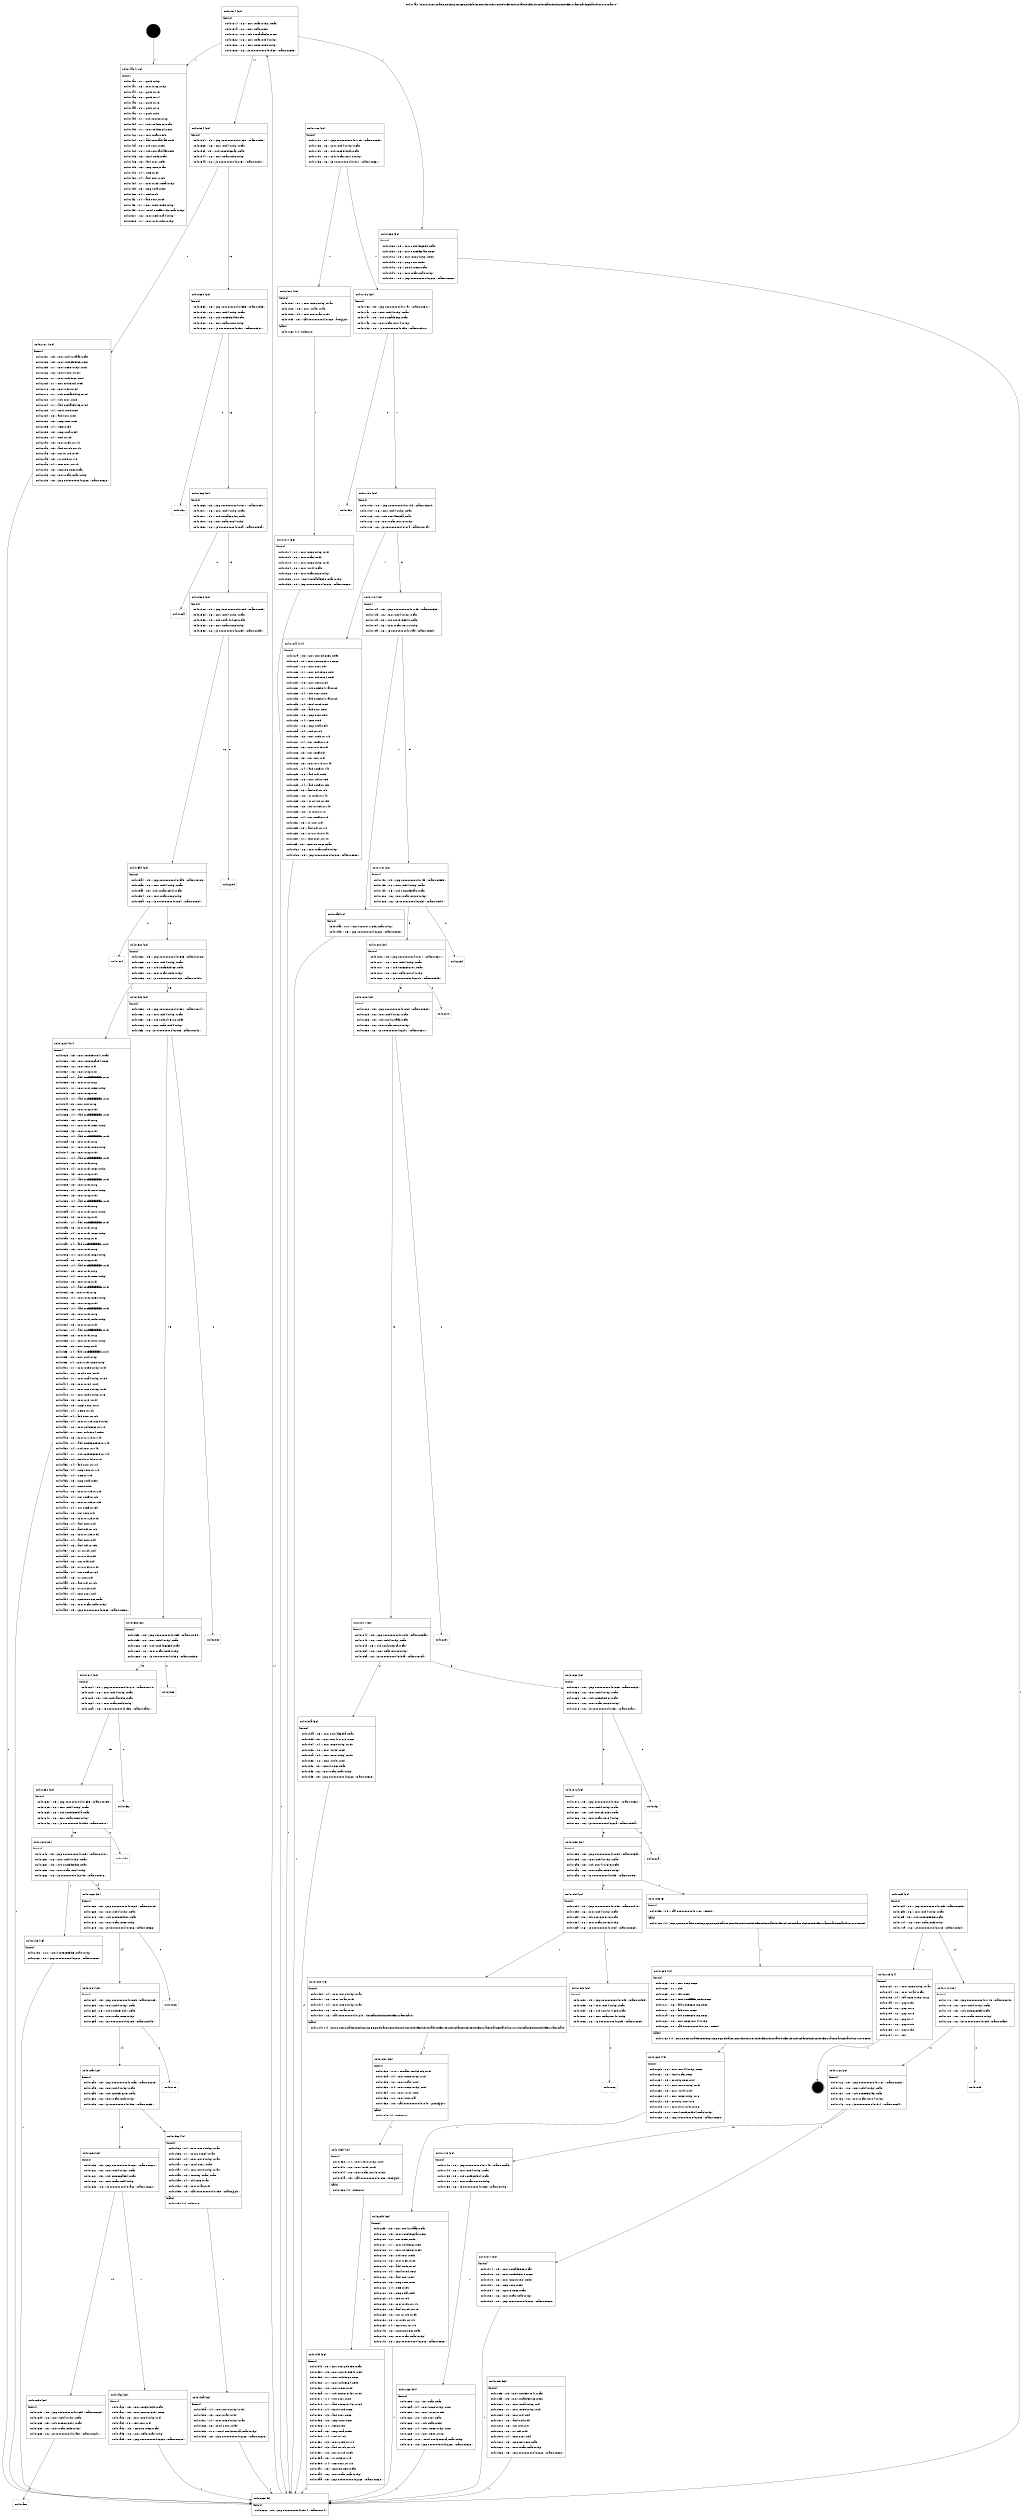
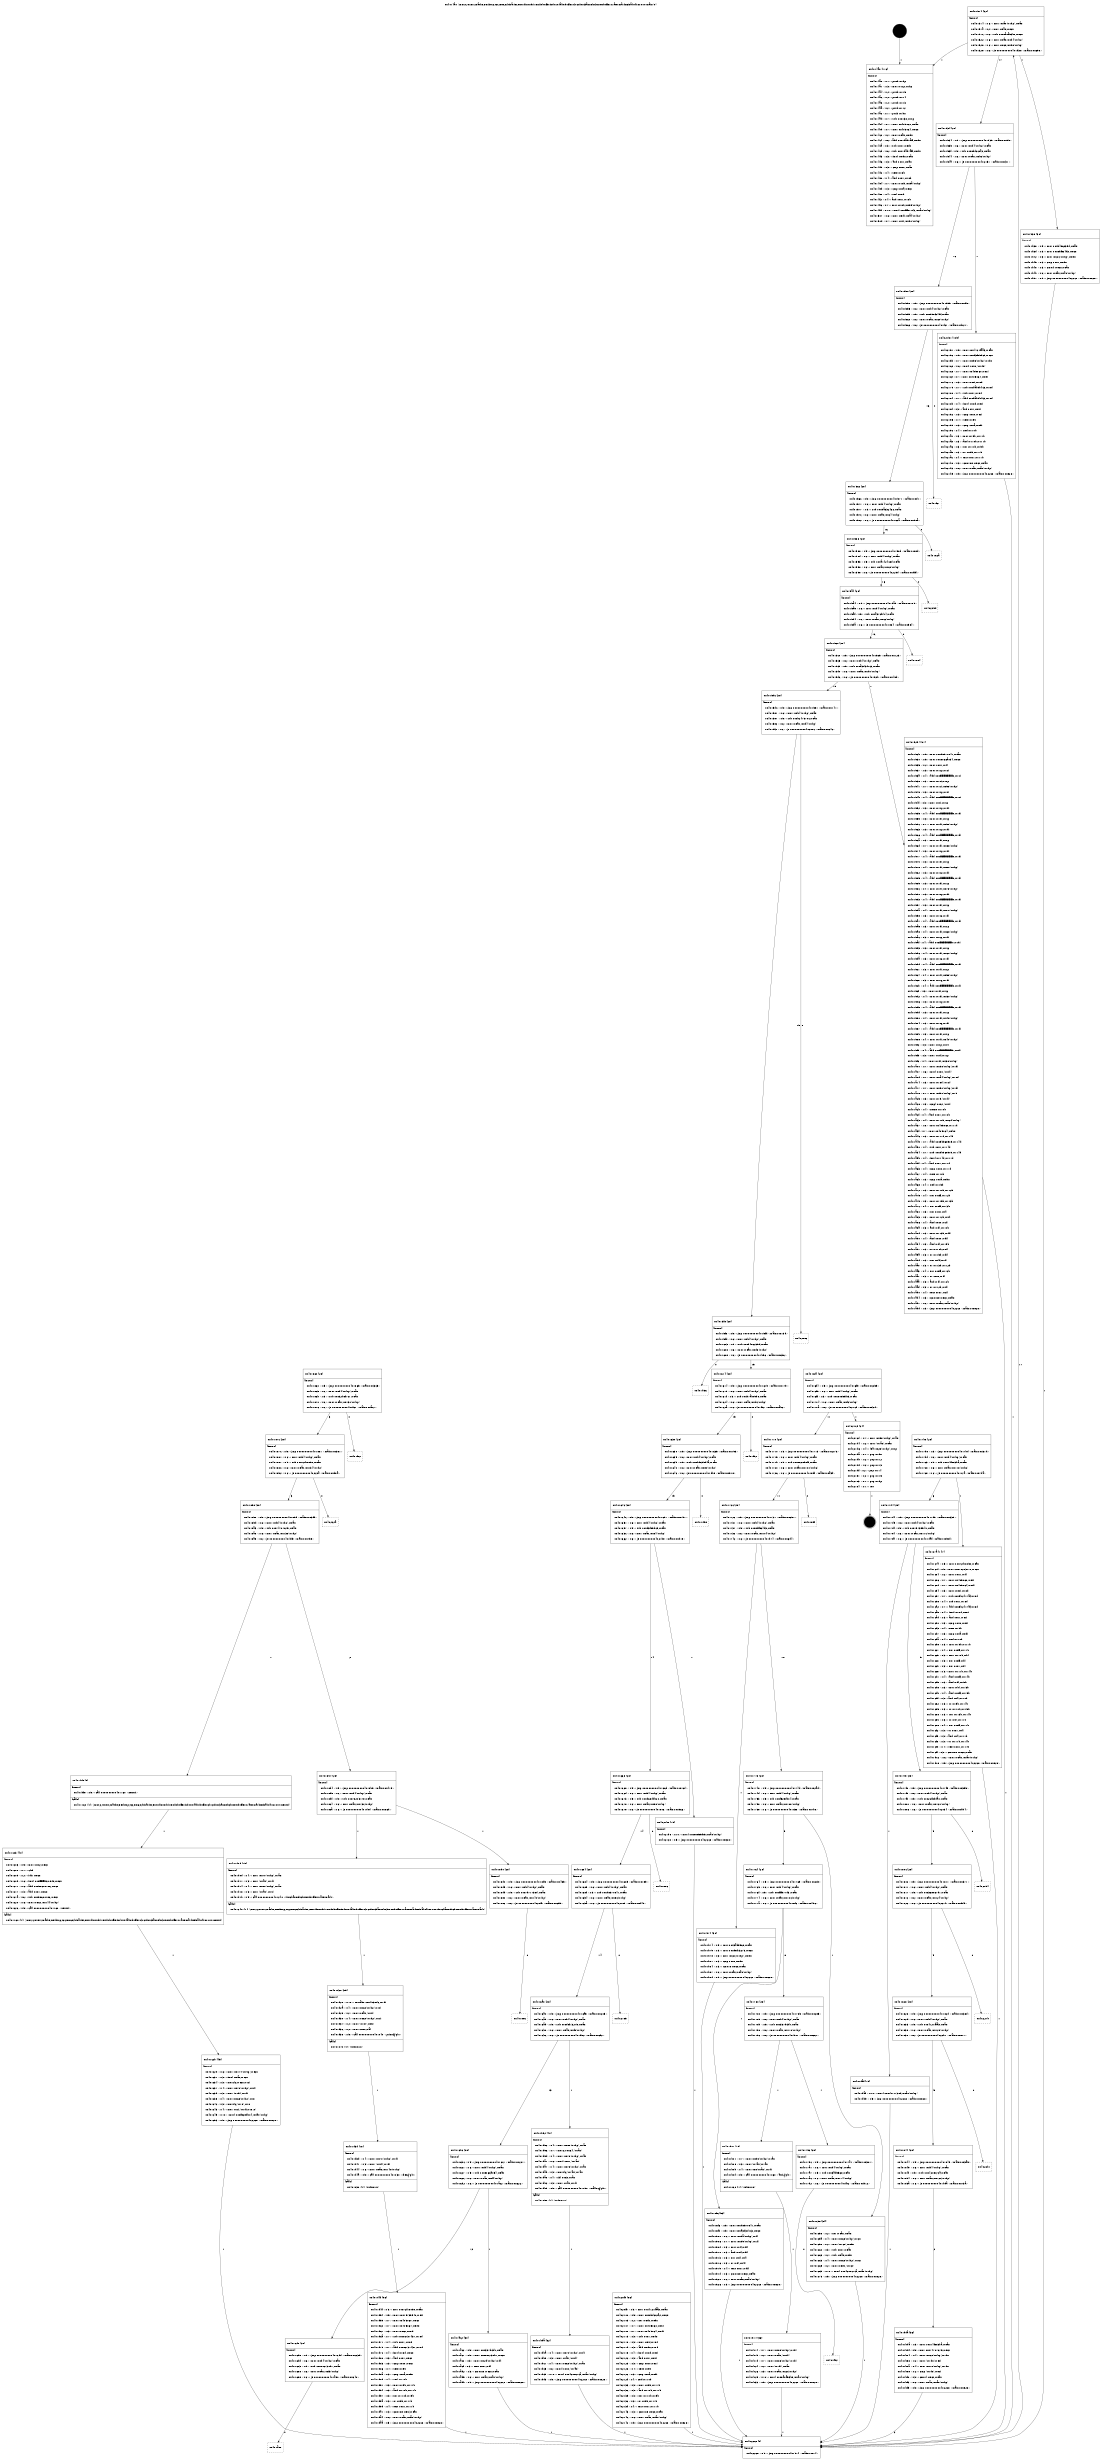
edge "0x40179c [28]" -> "0x4017b8 [28]": removed, label "7"
edge "0x401844 [28]" -> "0x401860 [28]": removed, label "3"
node "0x401764 [28]": added
edge "0x401c2b [45]" -> "0x4020fb [86]": now "0x401c2b [45]" -> "0x4022c8 [5]"
